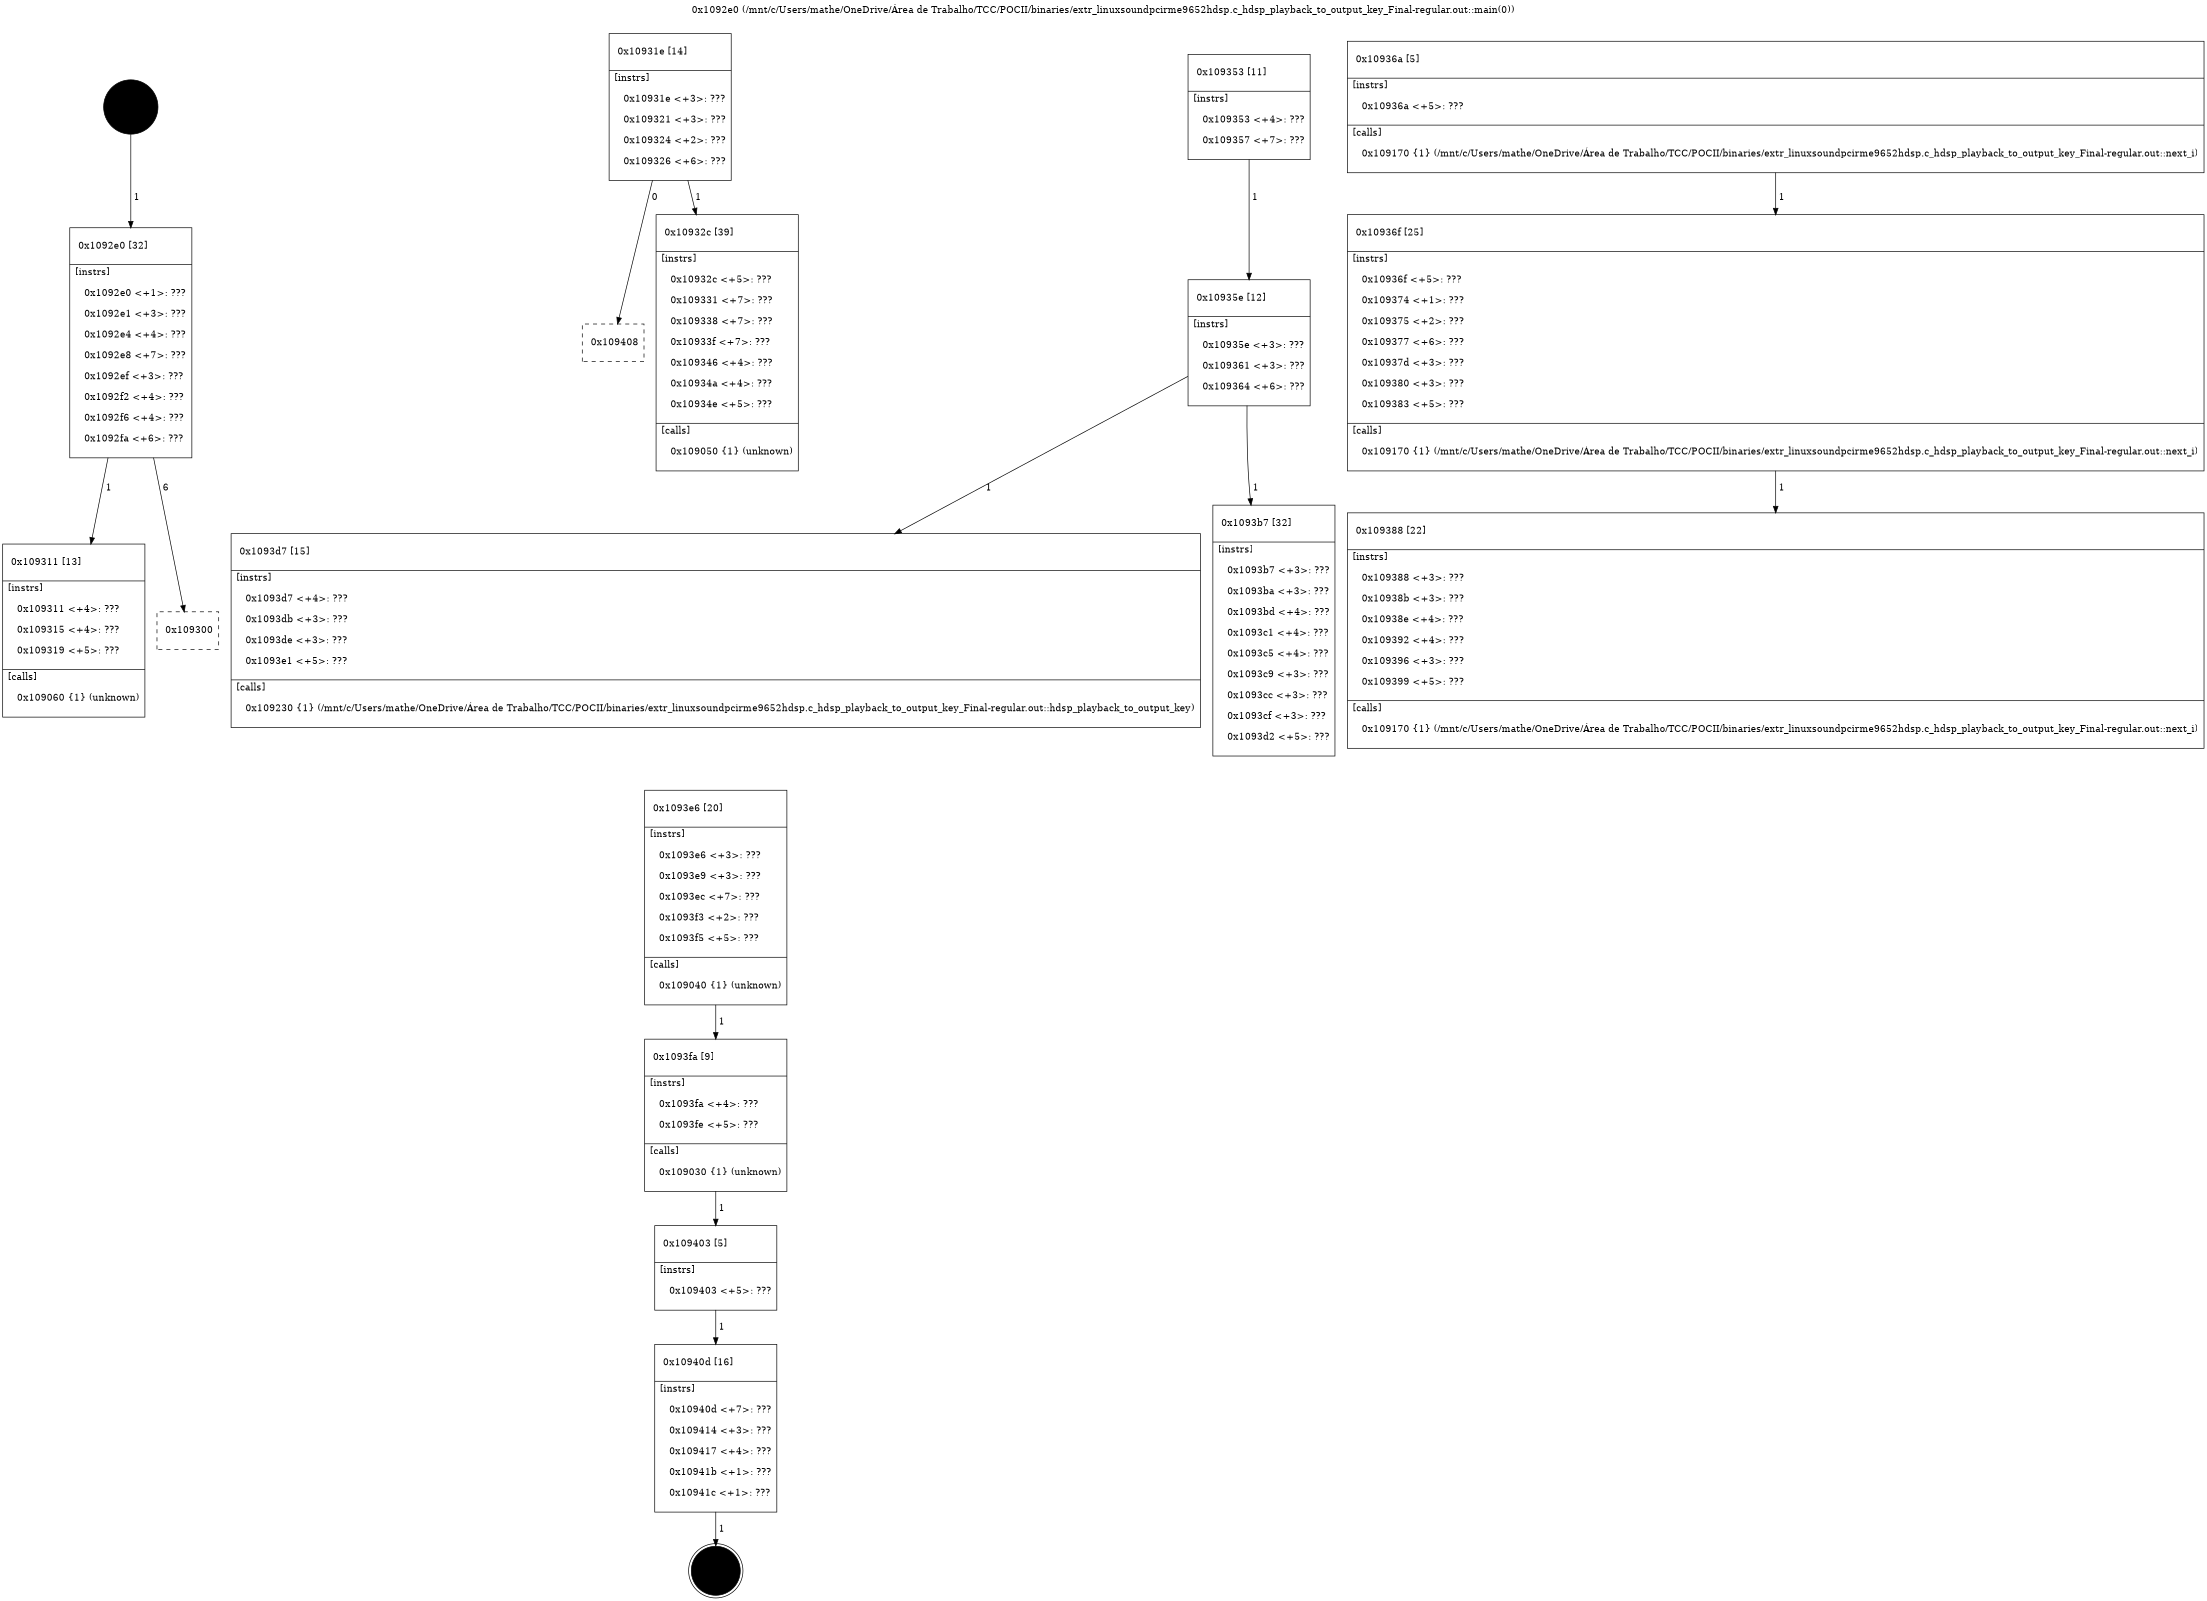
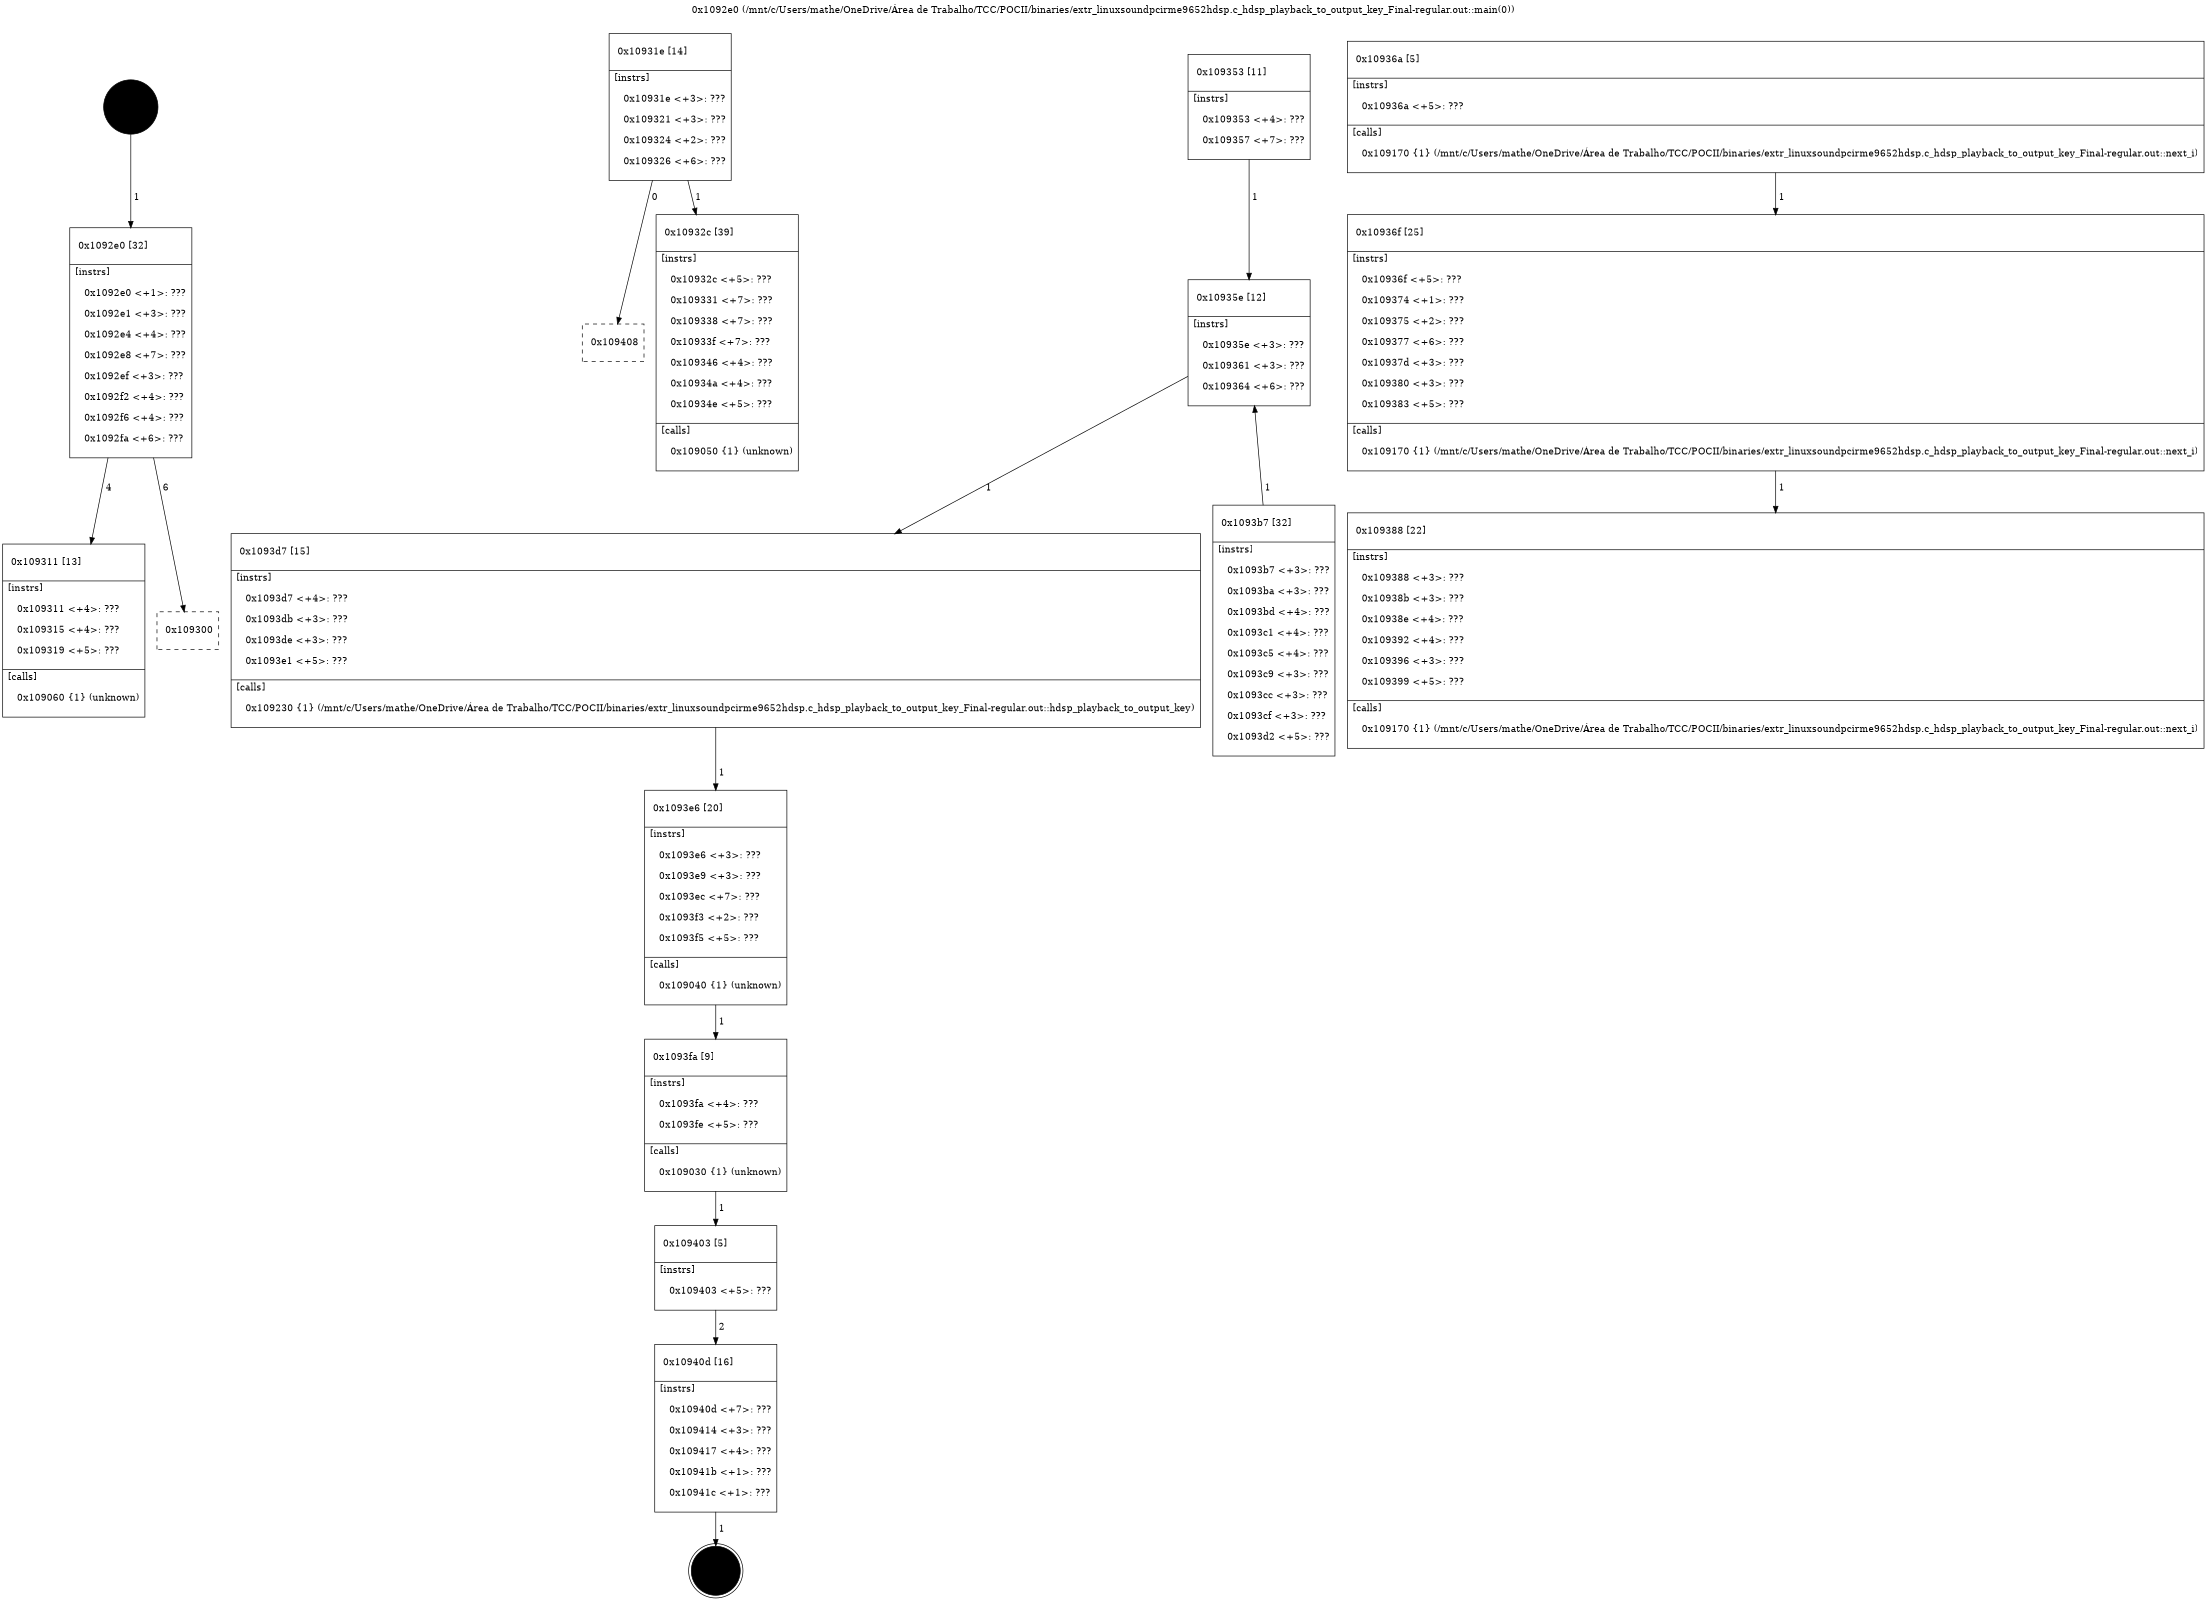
edge "0x10935e [12]" -> "0x1093b7 [32]": reversed
edge "0x1092e0 [32]" -> "0x109311 [13]": label " 1" -> " 4"
edge "0x1093d7 [15]" -> "0x1093e6 [20]": added, label "1"
edge "0x109403 [5]" -> "0x10940d [16]": label " 1" -> " 2"
